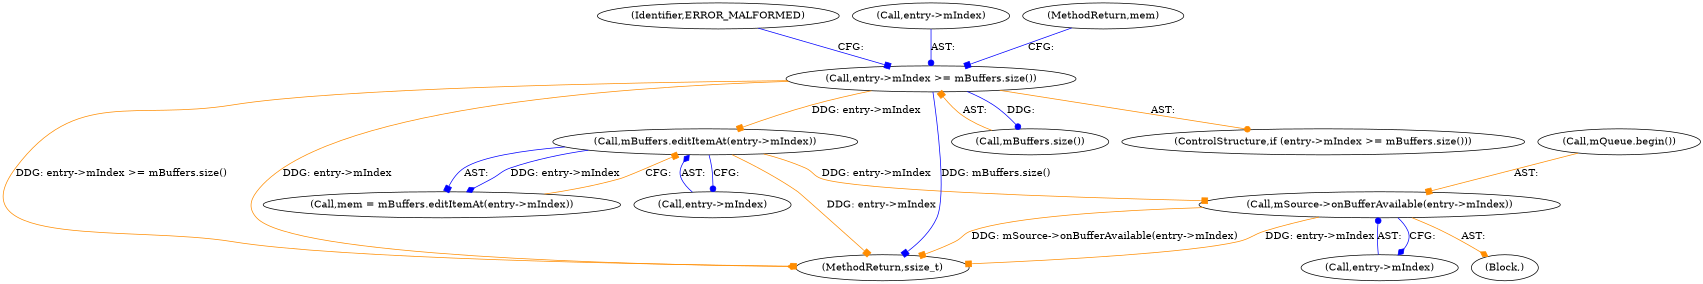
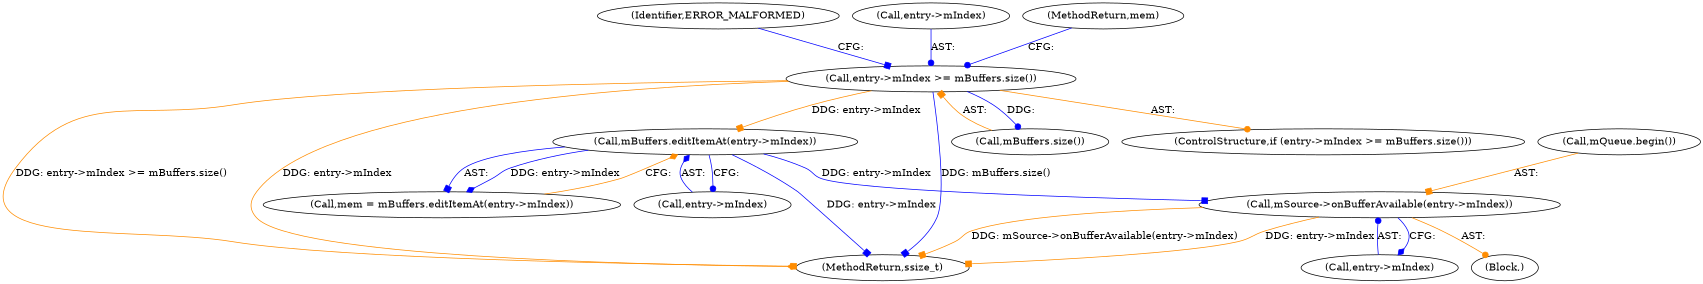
edge "(MethodReturn,mem)" -> "(Call,entry->mIndex >= mBuffers.size())": arrowhead box -> dot
edge "(Call,mem = mBuffers.editItemAt(entry->mIndex))" -> "(Call,mBuffers.editItemAt(entry->mIndex))": arrowhead box -> diamond
edge "(Call,mBuffers.editItemAt(entry->mIndex))" -> "(Call,mSource->onBufferAvailable(entry->mIndex))": color darkorange -> blue
edge "(Call,mBuffers.editItemAt(entry->mIndex))" -> "(MethodReturn,ssize_t)": color darkorange -> blue
edge "(Call,mSource->onBufferAvailable(entry->mIndex))" -> "(Block,)": arrowhead diamond -> dot
